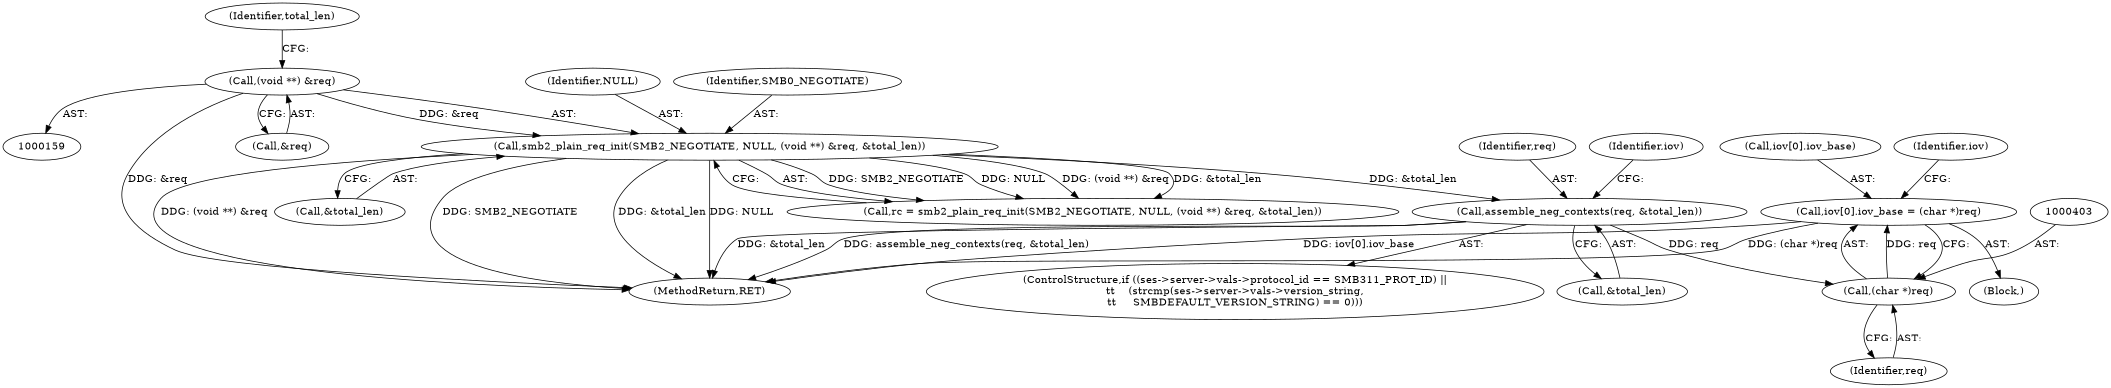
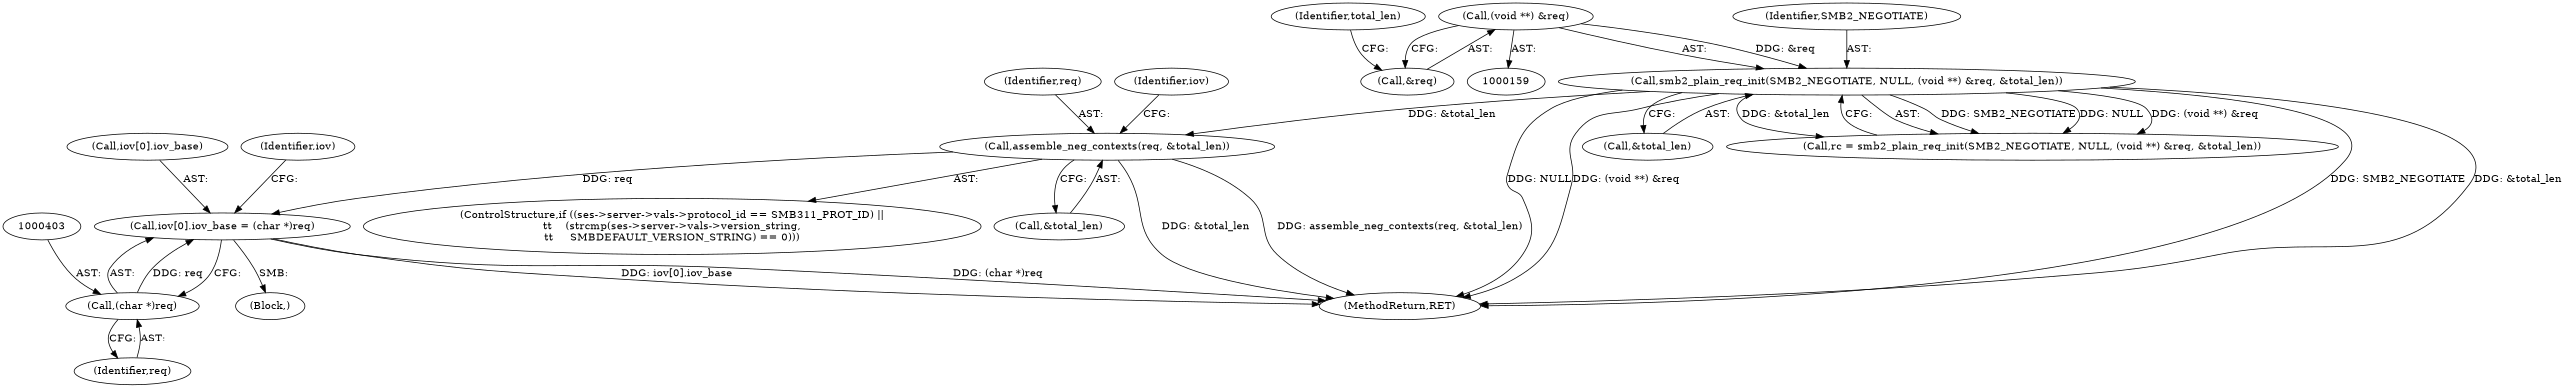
edge "(Identifier,total_len)" -> "(Call,(void **) &req)": now "(Identifier,total_len)" -> "(Call,&req)"
node "(Identifier,NULL)": removed
node "(Identifier,SMB0_NEGOTIATE)": label "(Identifier,SMB0_NEGOTIATE)" -> "(Identifier,SMB2_NEGOTIATE)"
edge "(Call,iov[0].iov_base = (char *)req)" -> "(Block,)": label "AST: " -> "SMB: "
edge "(Call,(void **) &req)" -> "(MethodReturn,RET)": removed, label "DDG: &req"
edge "(Call,assemble_neg_contexts(req, &total_len))" -> "(Call,(char *)req)": now "(Call,assemble_neg_contexts(req, &total_len))" -> "(Call,iov[0].iov_base = (char *)req)"
